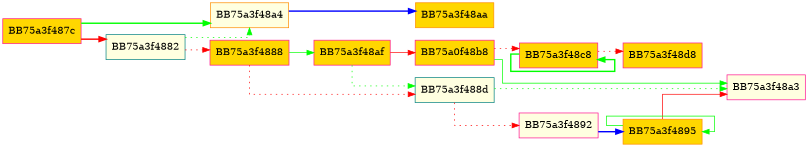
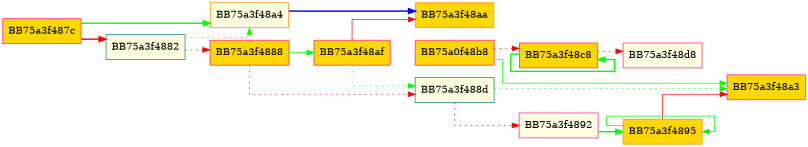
edge "BB75a3f48af" -> "BB75a0f48b8": now "BB75a3f48af" -> "BB75a3f48aa"
node "BB75a3f48d8": fillcolor gold -> lightyellow
node "BB75a3f48a3": fillcolor lightyellow -> gold
edge "BB75a3f4892" -> "BB75a3f4895": color blue -> green
